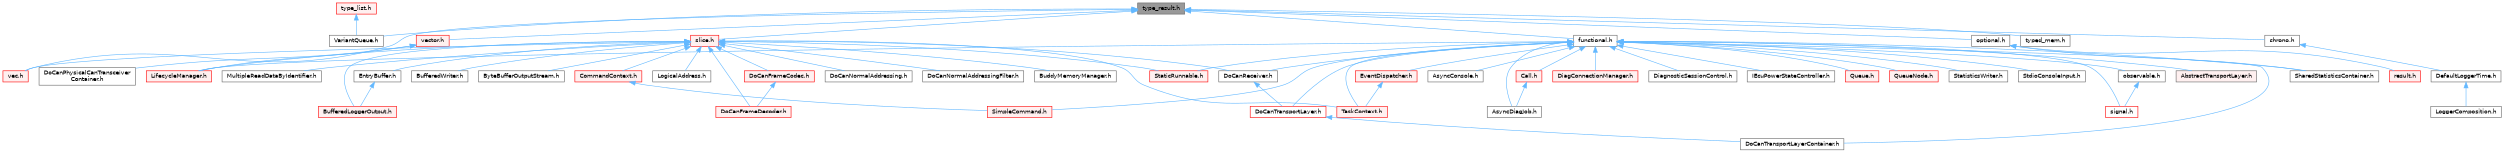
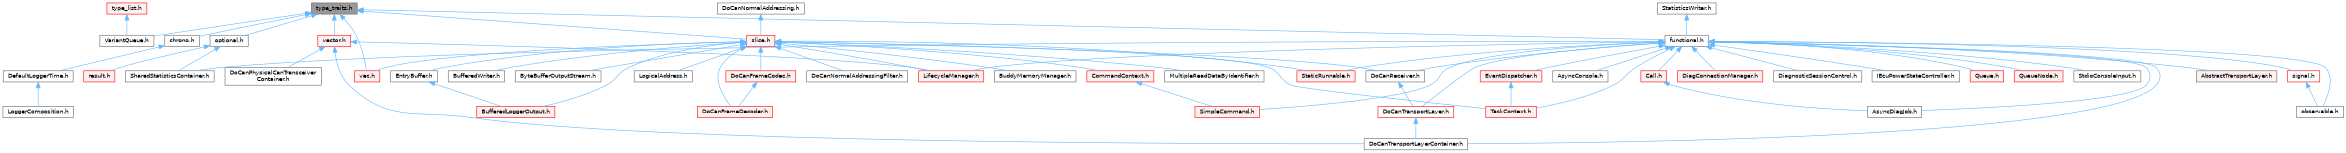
node "type_result.h": label "type_result.h" -> "type_traits.h"
node "typed_mem.h": removed
edge "StatisticsWriter.h" -> "functional.h": reversed
edge "DoCanNormalAddressing.h" -> "slice.h": reversed
edge "signal.h" -> "observable.h": reversed
edge "DoCanTransportLayerContainer.h" -> "vector.h": added
